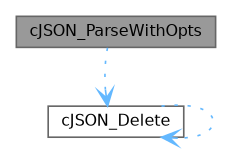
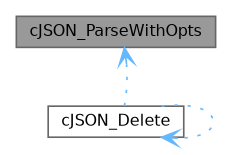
edge "cJSON_ParseWithOpts" -> "cJSON_Delete": reversed
